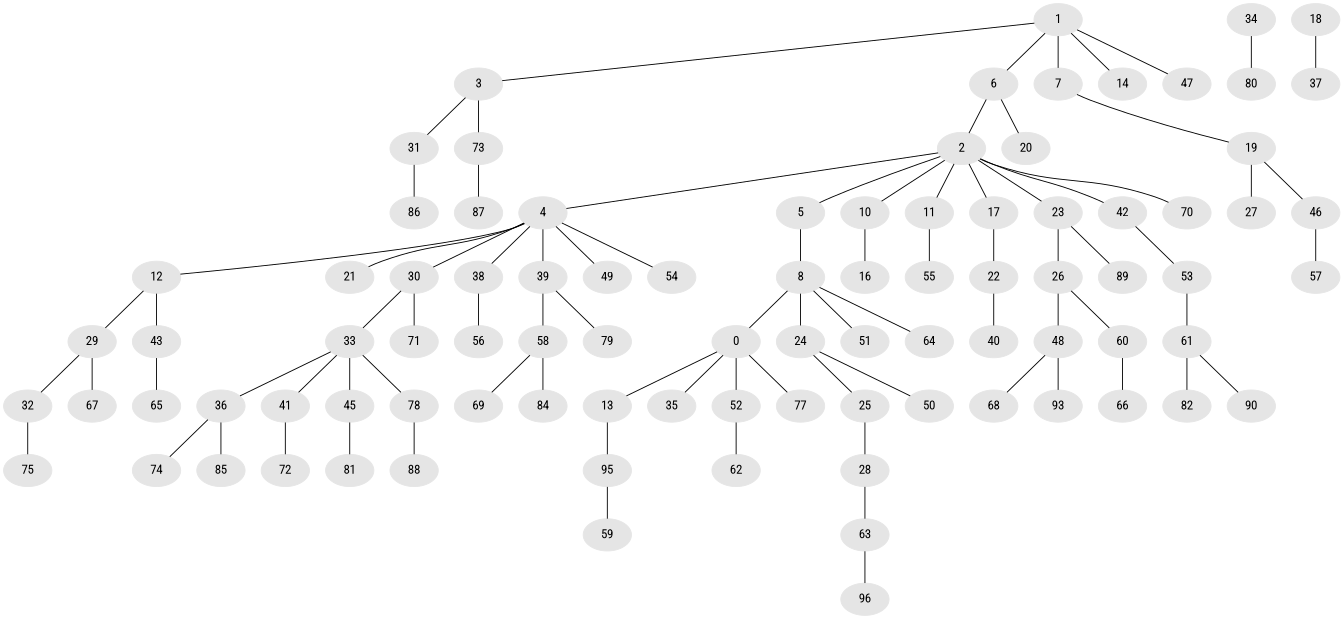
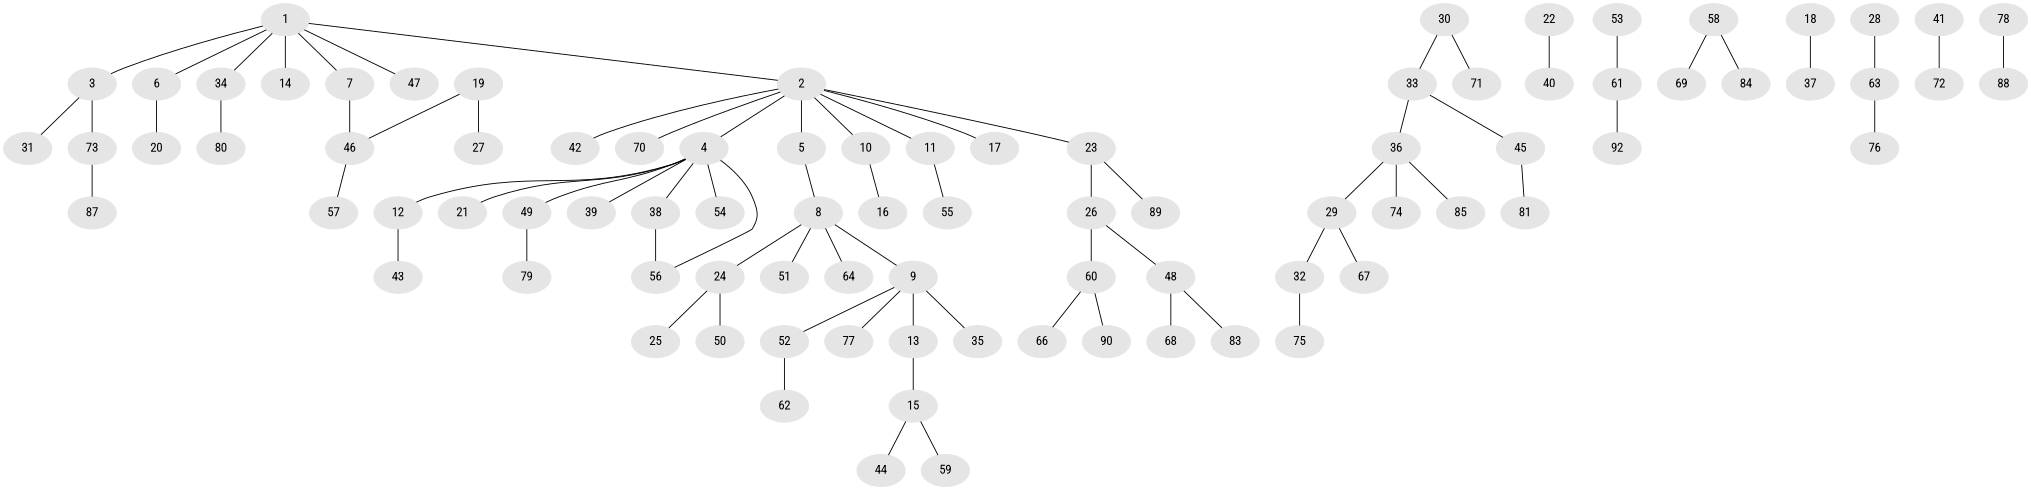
edge "1" -- "34": added
edge "6" -- "2": now "1" -- "2"
edge "7" -- "19": now "7" -- "46"
node "86": removed
edge "4" -- "30": now "4" -- "56"
edge "17" -- "22": removed
edge "42" -- "53": removed
edge "12" -- "29": now "36" -- "29"
edge "39" -- "79": now "49" -- "79"
edge "39" -- "58": removed
node "0": label "0" -> "9"
edge "33" -- "41": removed
edge "33" -- "78": removed
edge "61" -- "90": now "60" -- "90"
node "65": removed
node "93": label "93" -> "83"
node "82": label "82" -> "92"
edge "25" -- "28": removed
node "95": label "95" -> "15"
node "44": added
node "96": label "96" -> "76"
